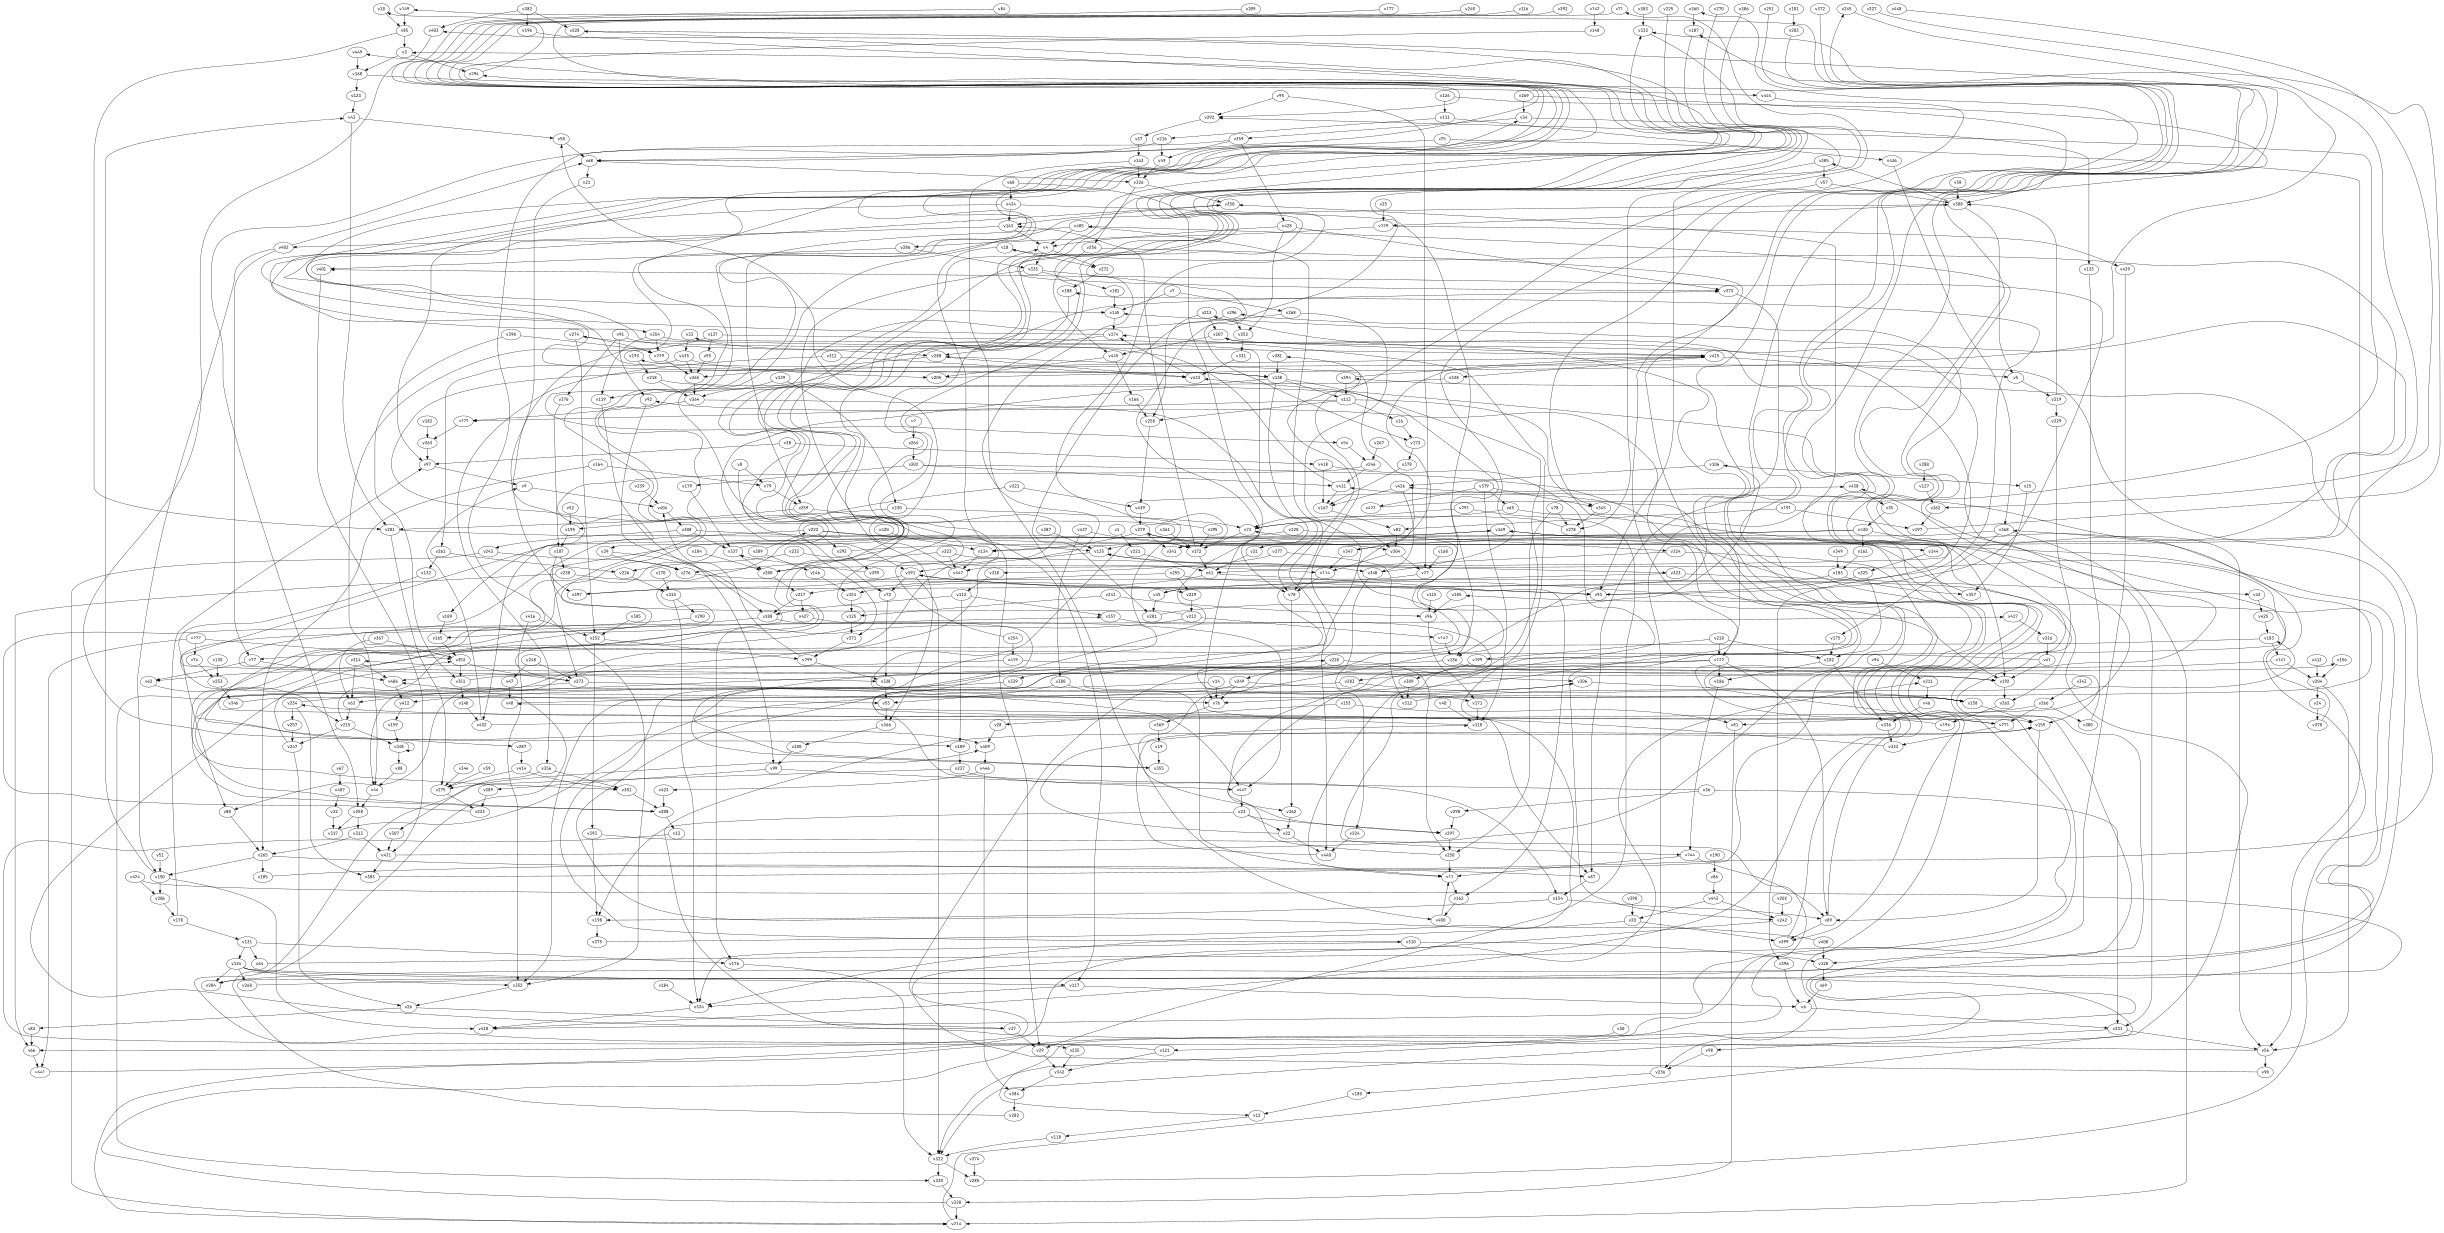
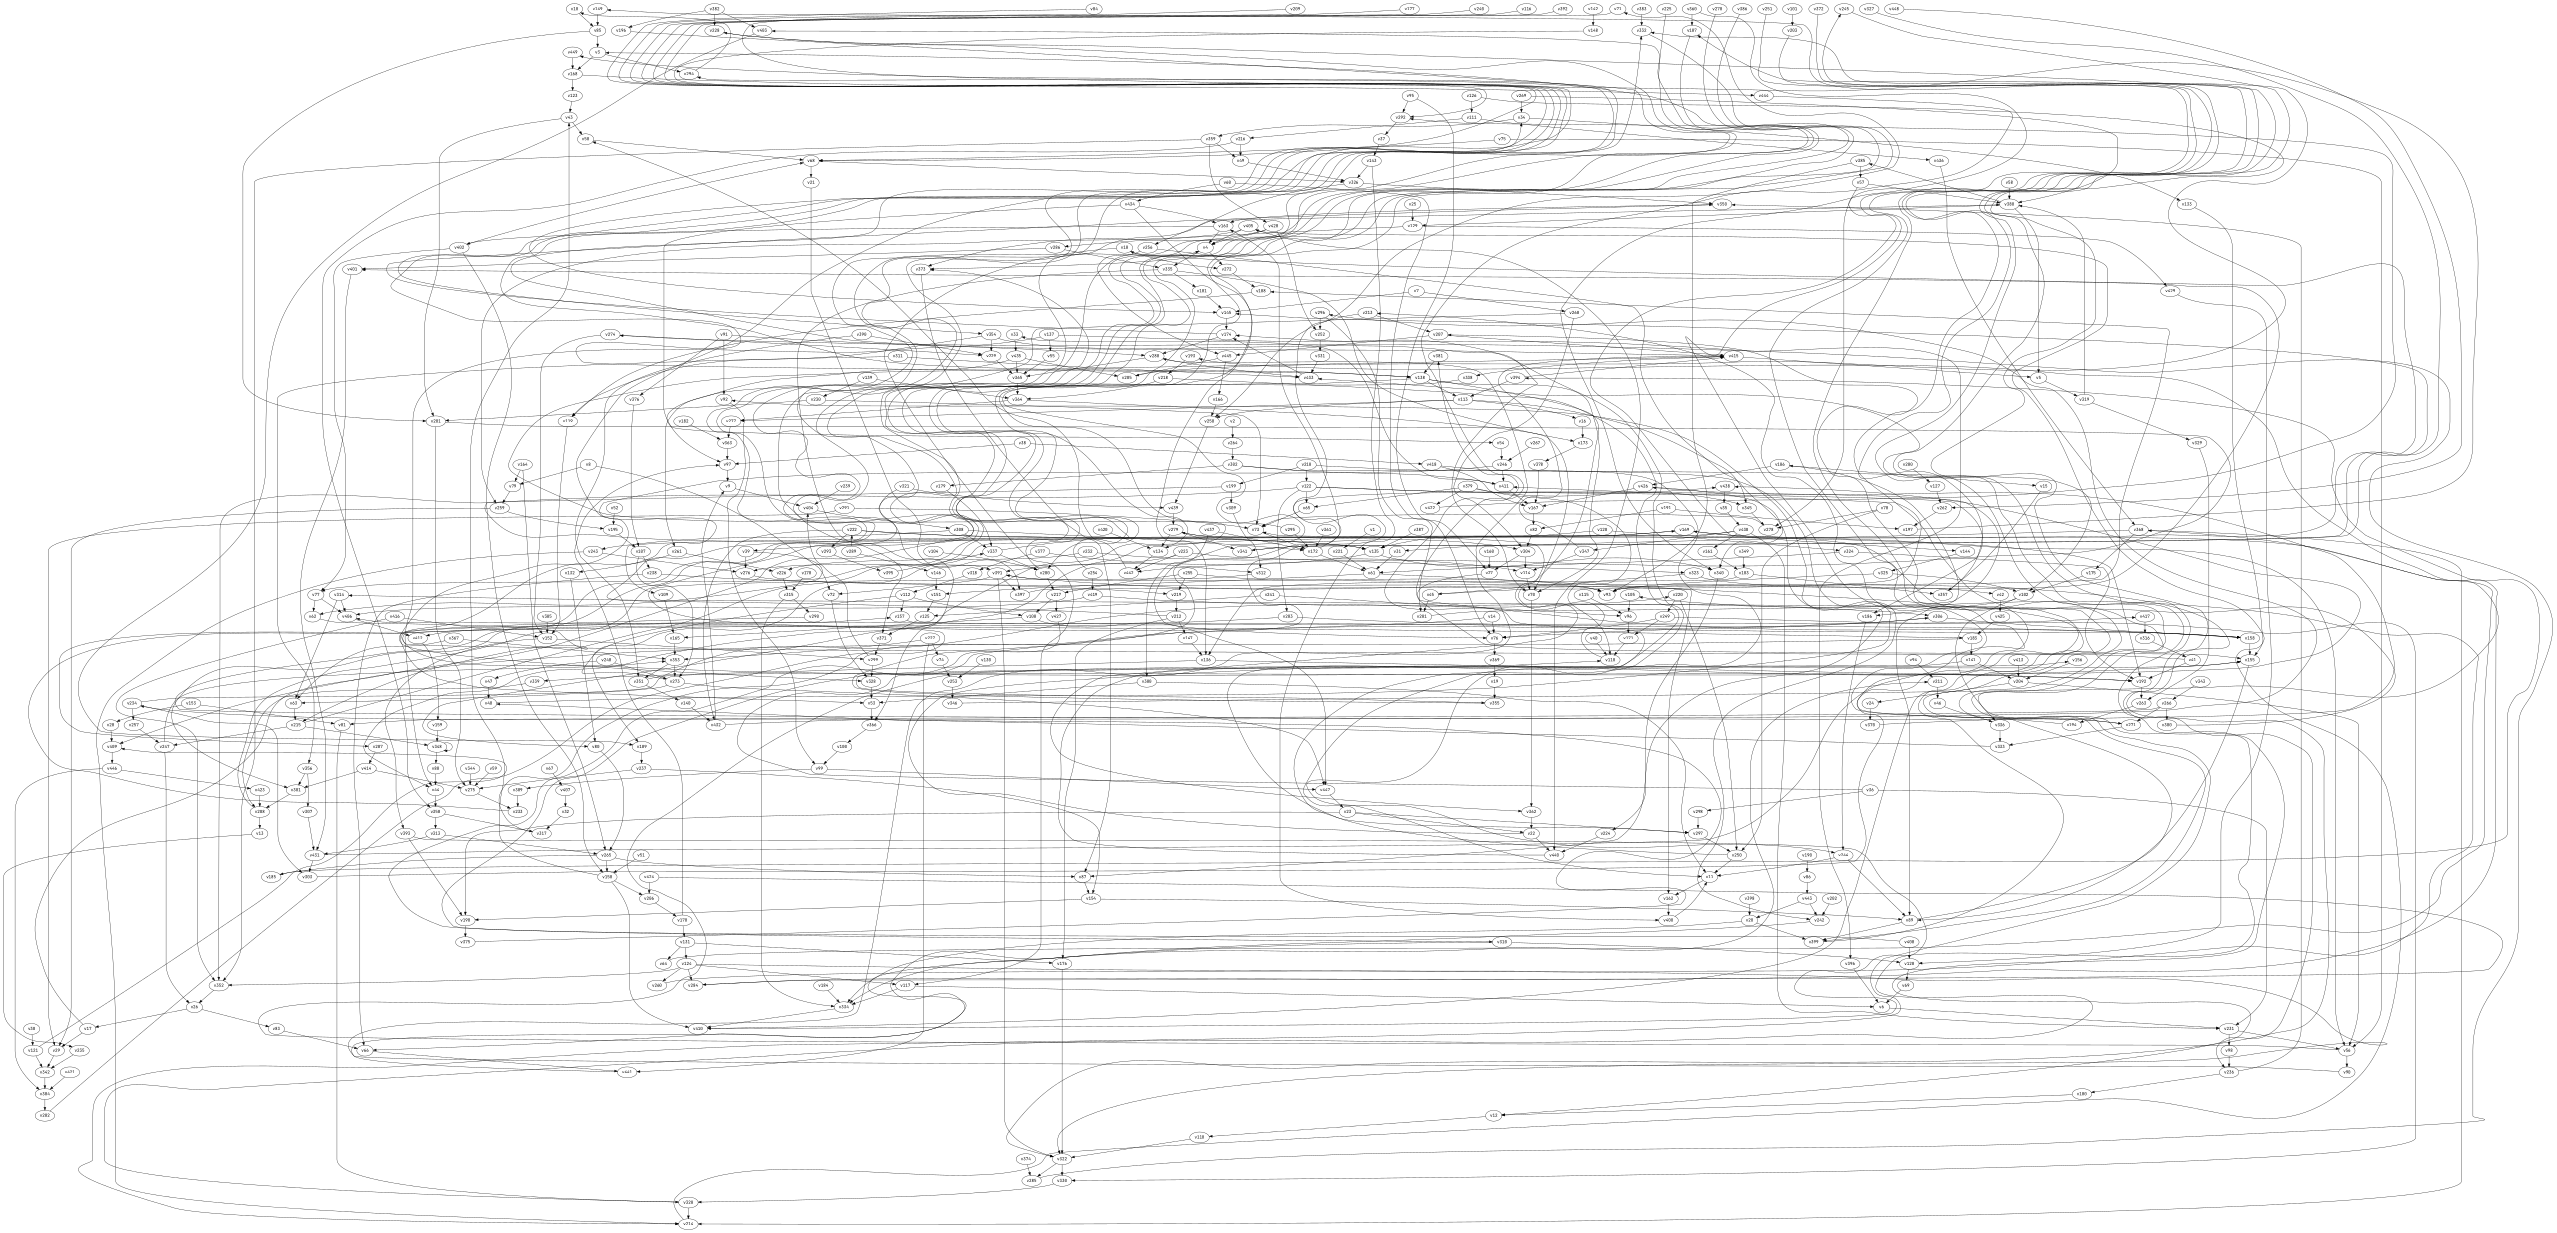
edge "v340" -> "v360": reversed
edge "v65" -> "v122": reversed
edge "v119" -> "v108": now "v119" -> "v152"
node "v421": added
